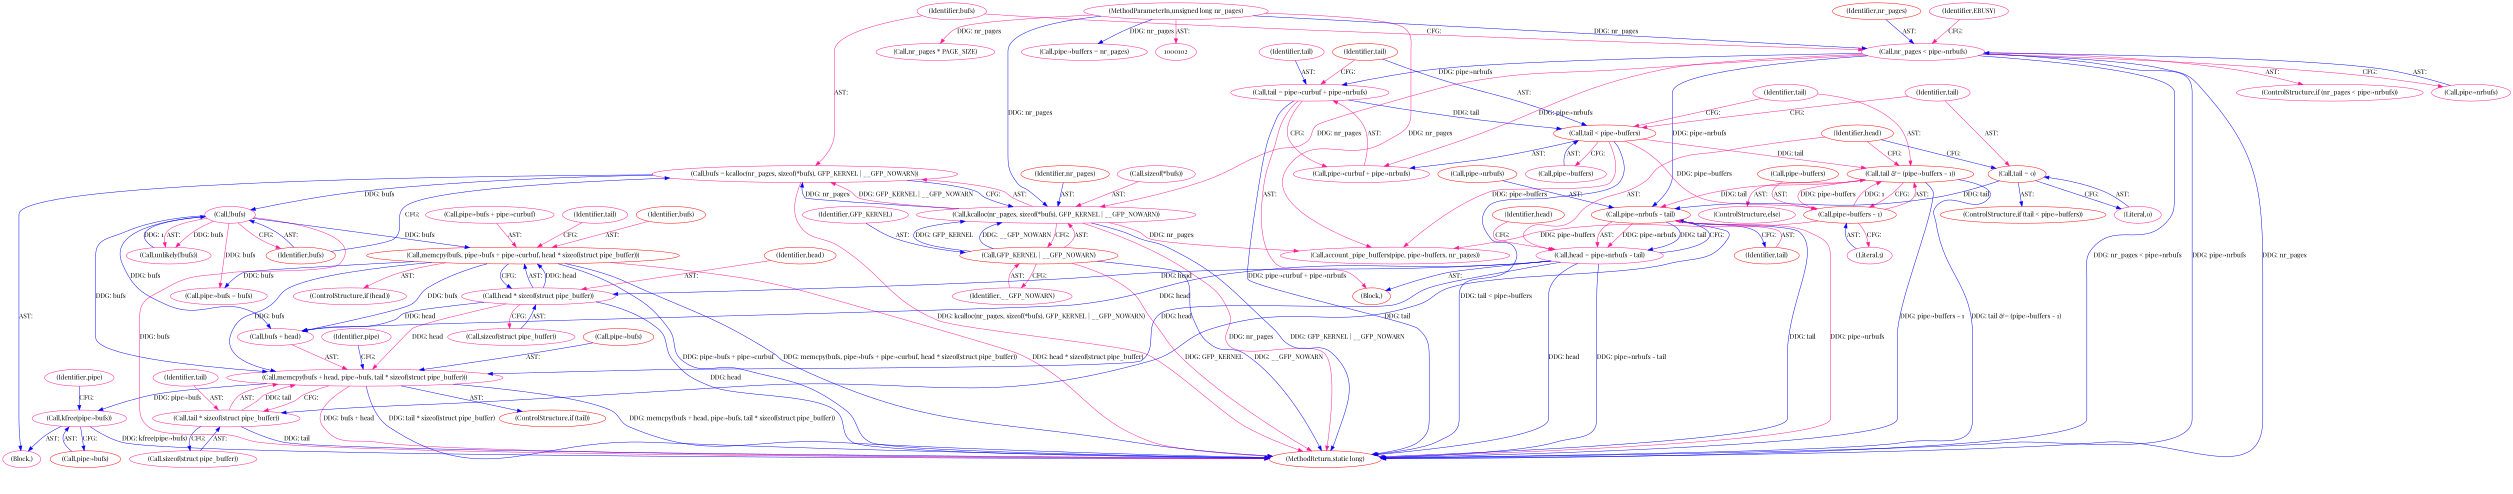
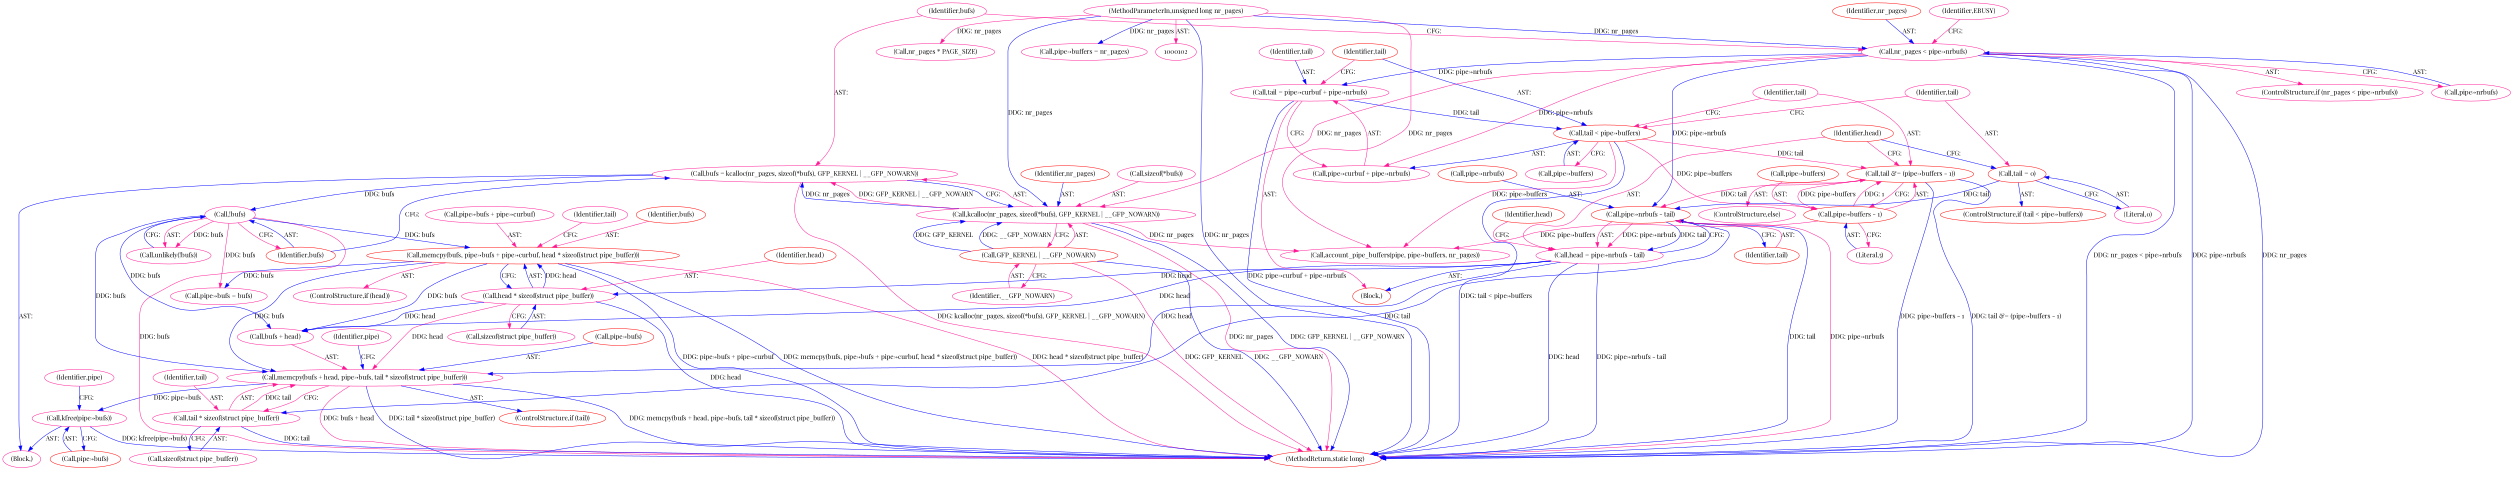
node "(Identifier,GFP_KERNEL)": removed
edge "(Call,unlikely(!bufs))" -> "(Call,!bufs)": label "DDG: 1" -> "CFG: "
edge "(MethodParameterIn,unsigned long nr_pages)" -> "(MethodReturn,static long)": added, label "DDG: nr_pages"
